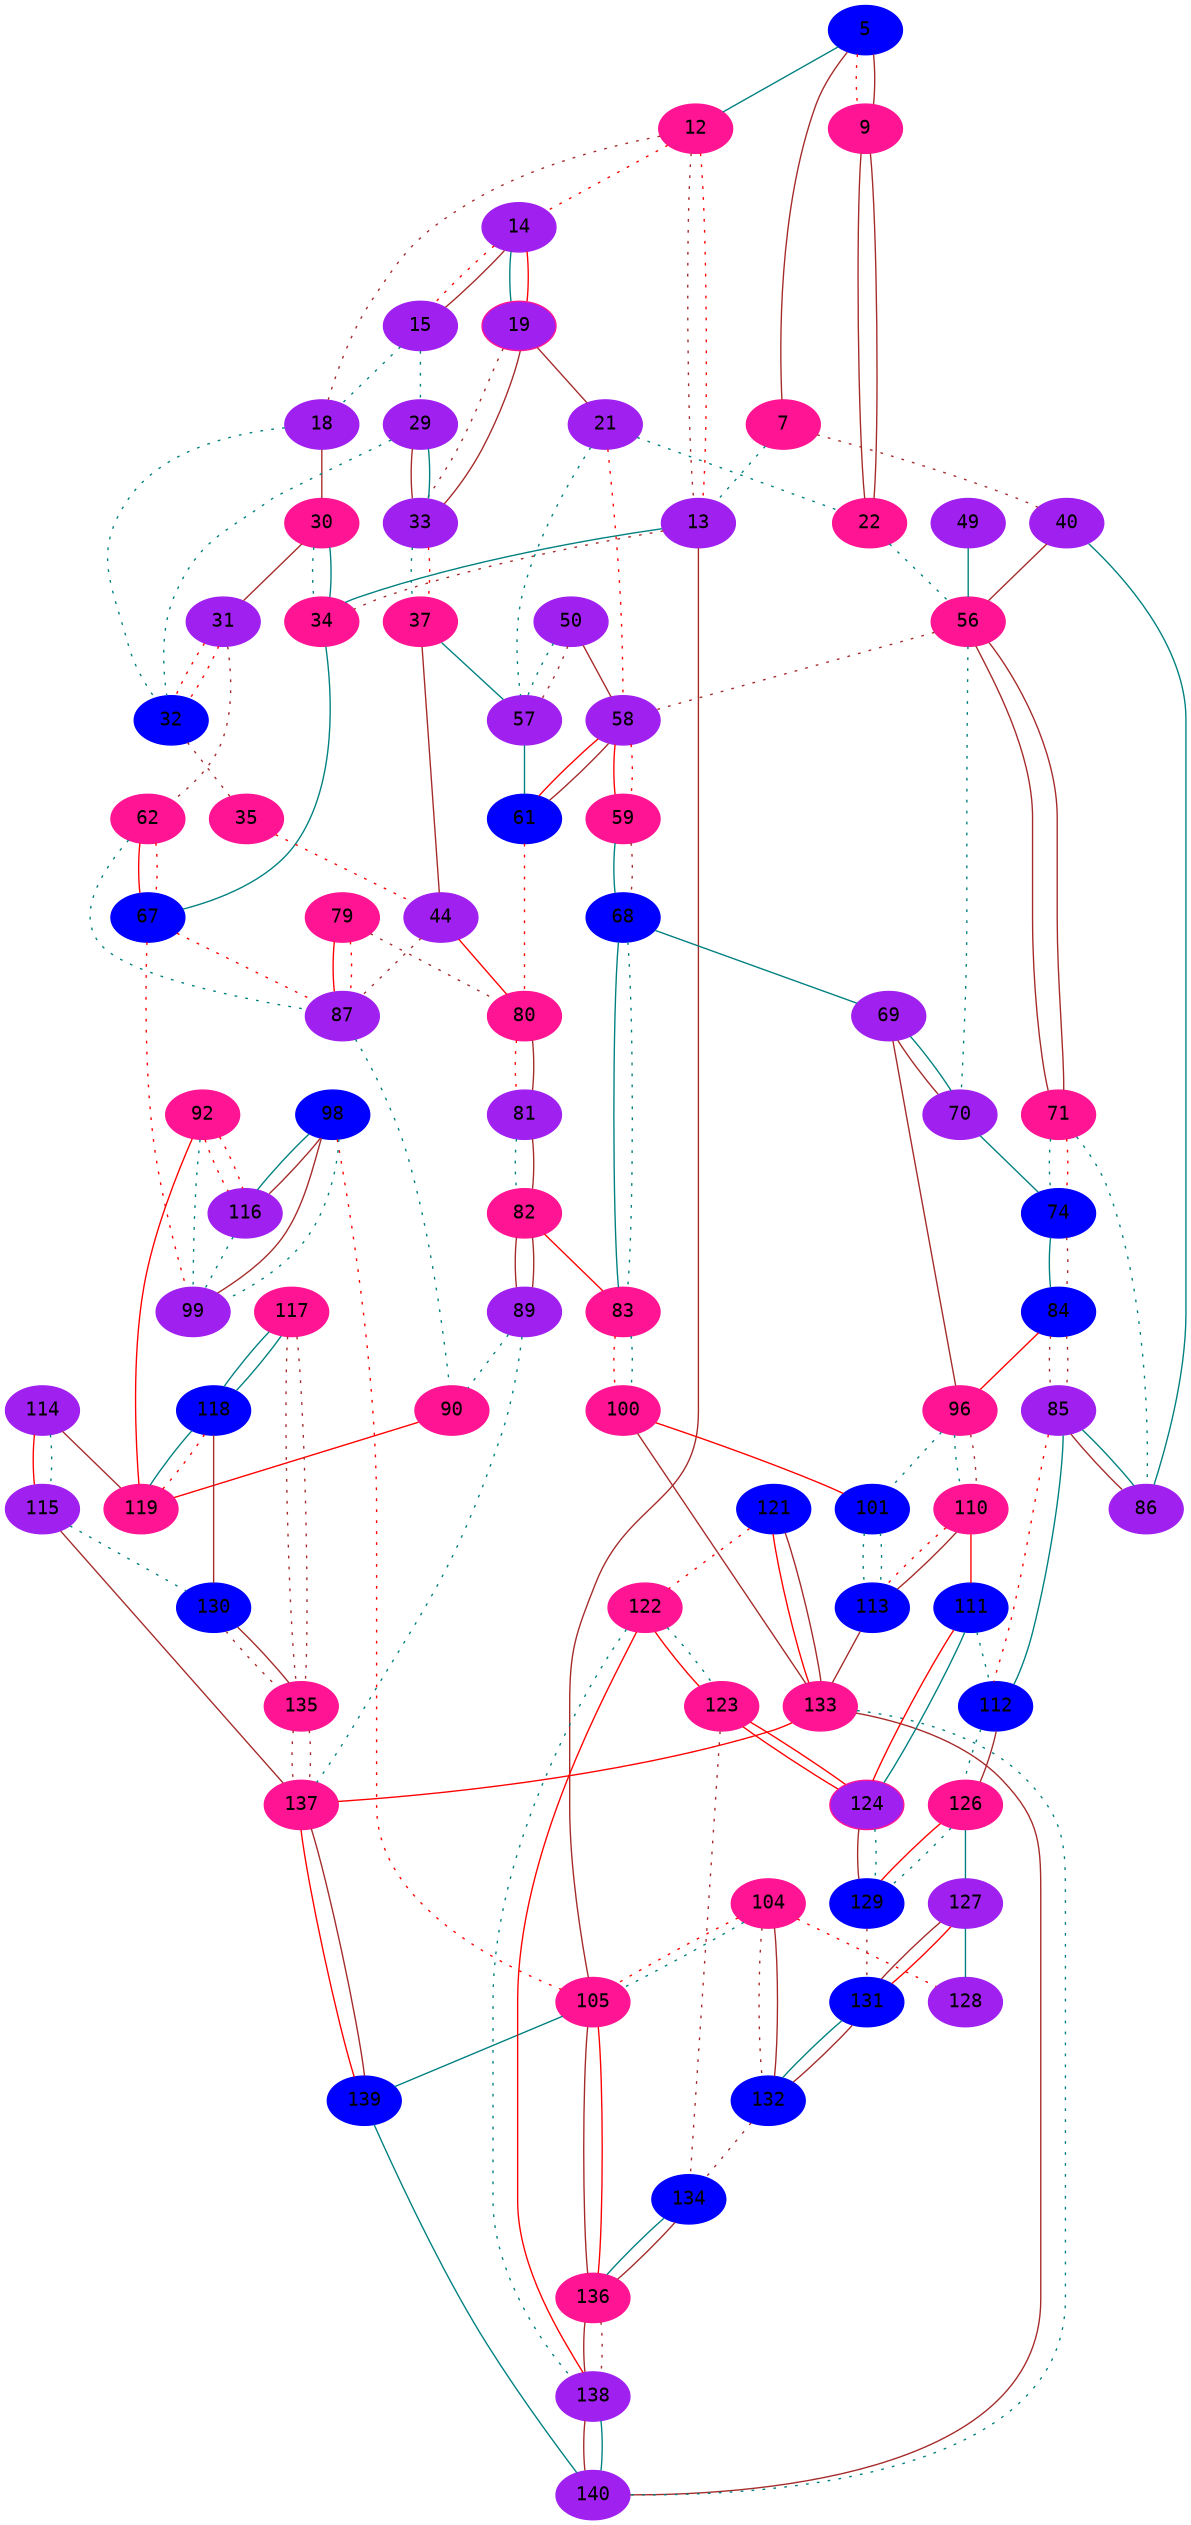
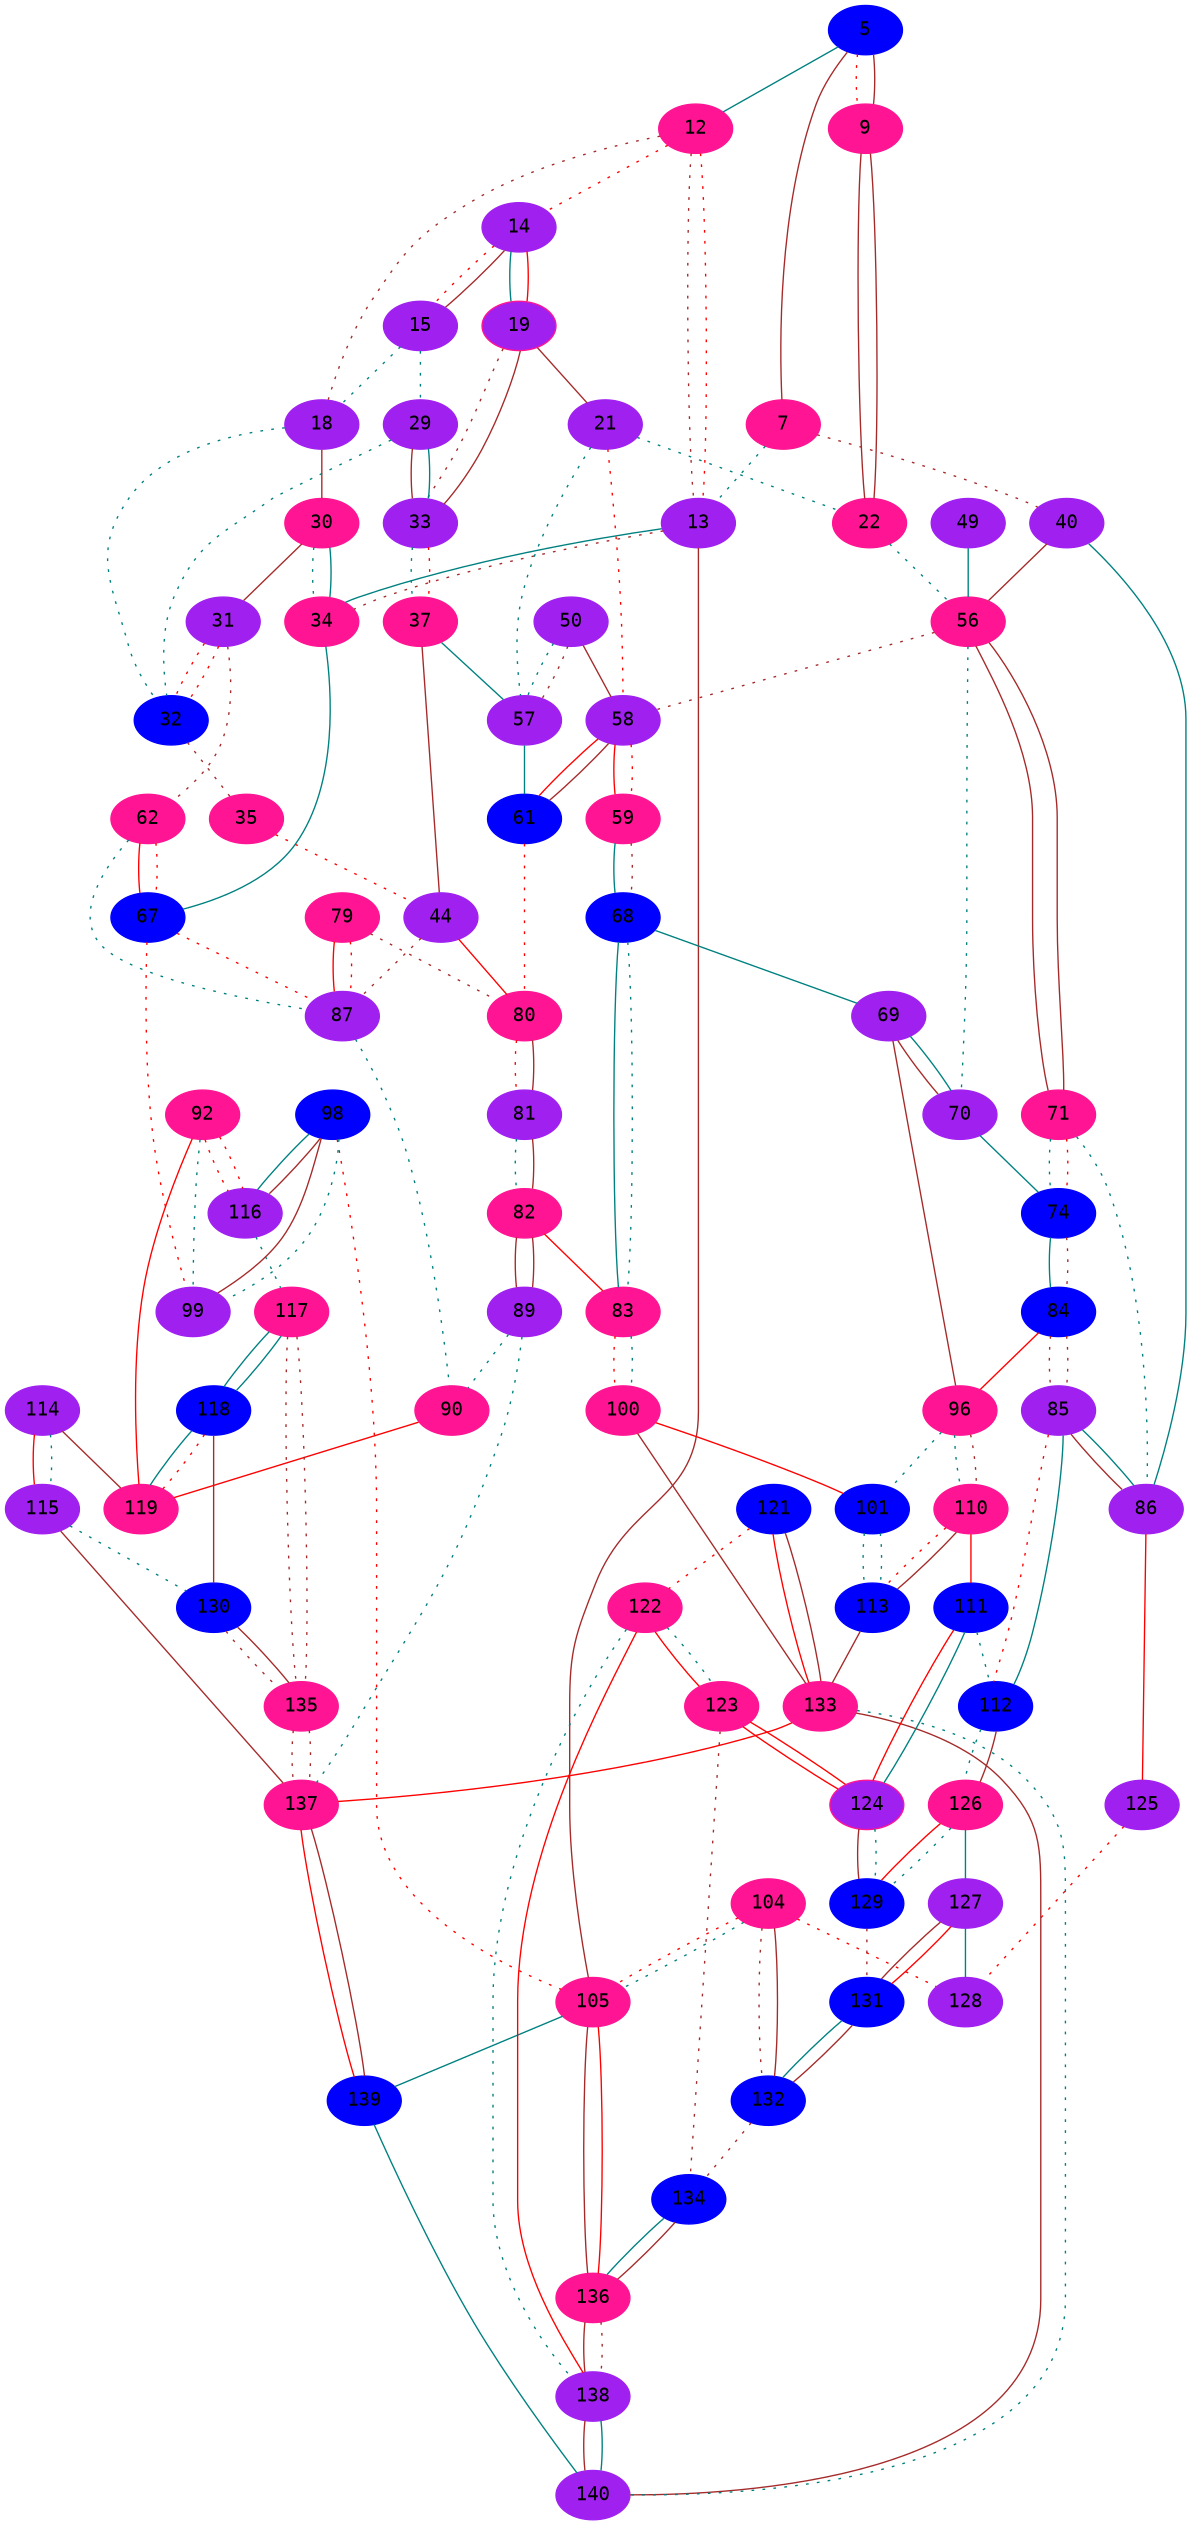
edge "116" -- "99": now "116" -- "117"
node "125": added
